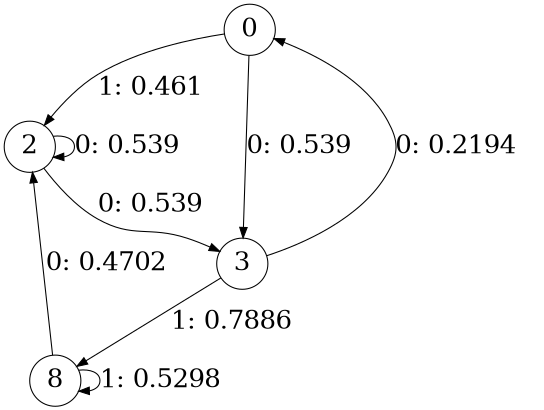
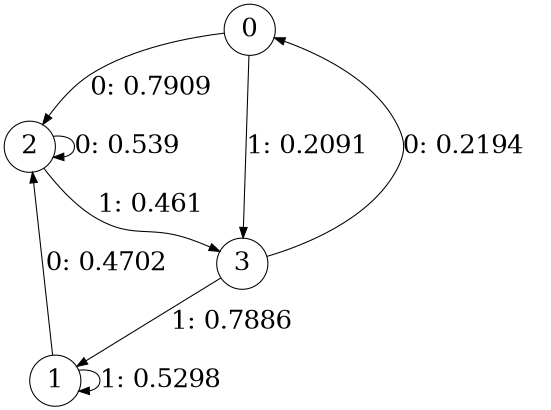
edge "0" -> "2": label "1: 0.461    " -> "0: 0.7909   "
edge "0" -> "3": label "0: 0.539    " -> "1: 0.2091   "
edge "2" -> "3": label "0: 0.539    " -> "1: 0.461    "
node "8": label "8" -> "1"
